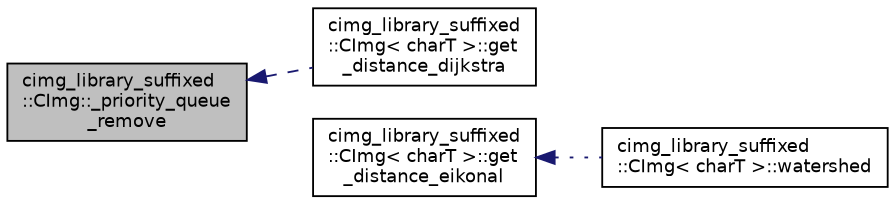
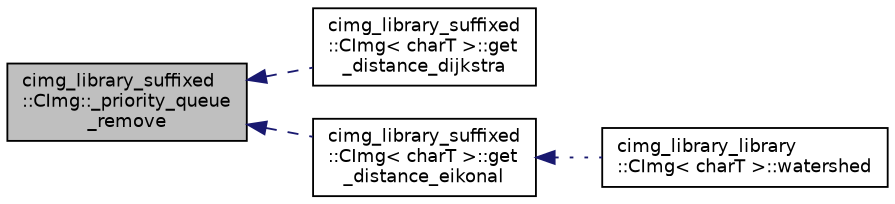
edge "cimg_library_suffixed ::CImg< charT >::get _distance_eikonal" -> "cimg_library_suffixed ::CImg::_priority_queue _remove": added
node "cimg_library_suffixed ::CImg< charT >::watershed": label "cimg_library_suffixed ::CImg< charT >::watershed" -> "cimg_library_library ::CImg< charT >::watershed"
